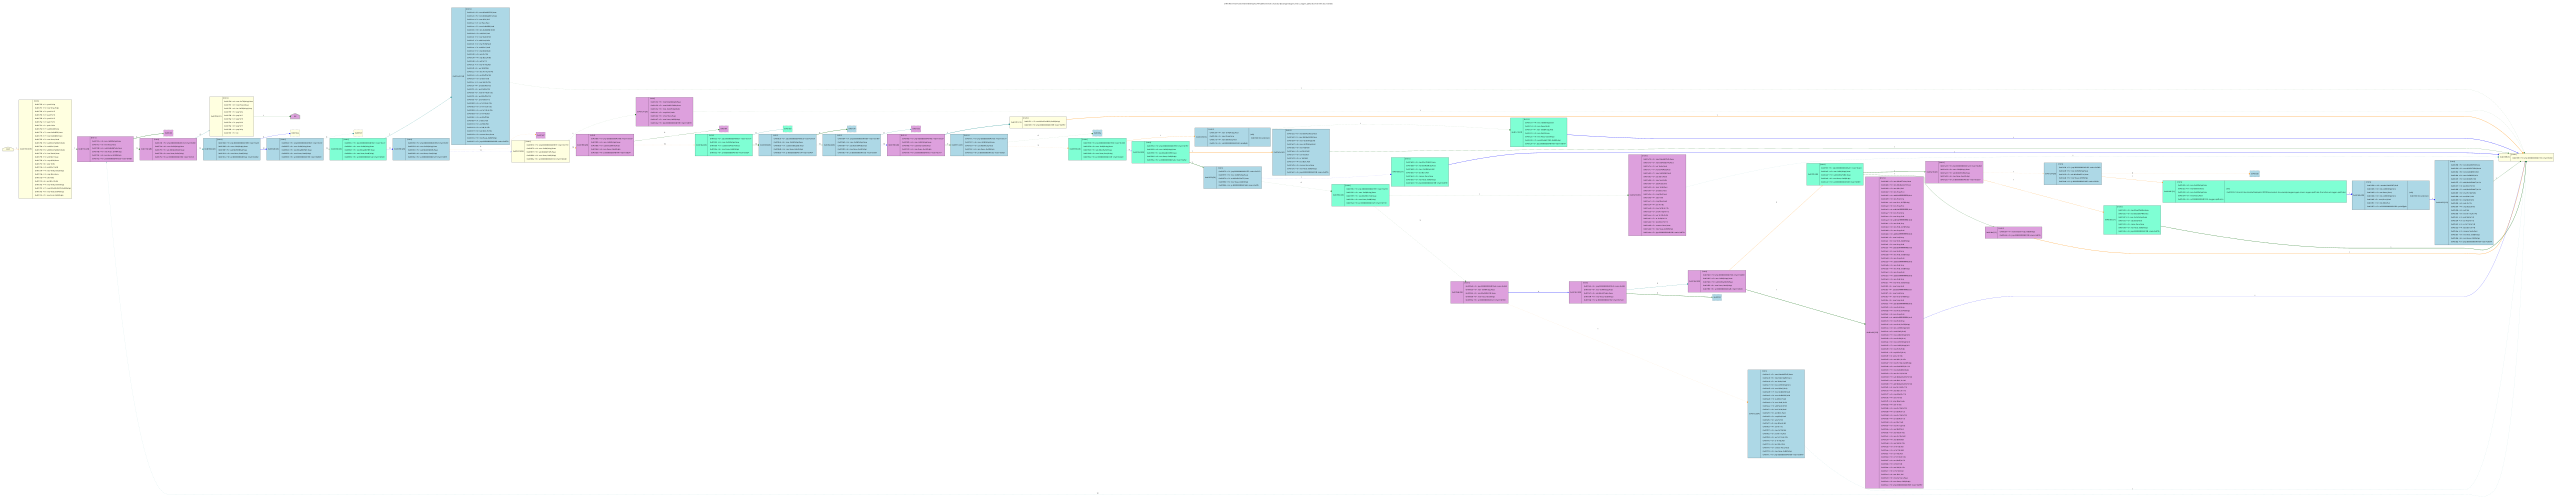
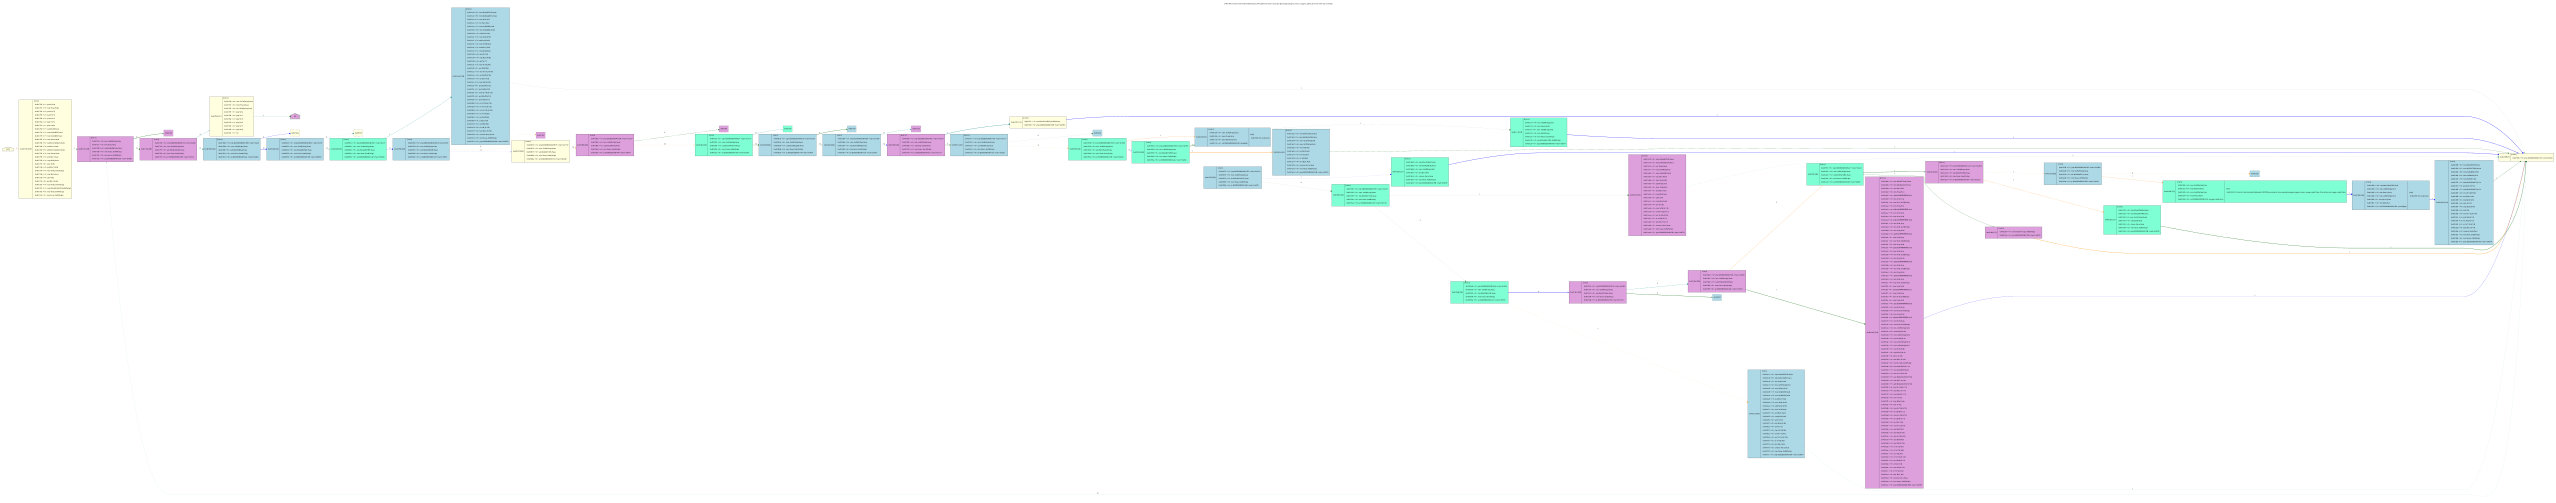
node "0x401c34 [27]": removed
edge "0x401f21 [12]" -> "0x401fd9 [5]": color darkorange -> blue
edge "0x401954 [28]" -> "0x401970 [28]": now "0x401954 [28]" -> "0x401c09 [16]"
node "0x4019a8 [28]": fillcolor plum -> aquamarine
